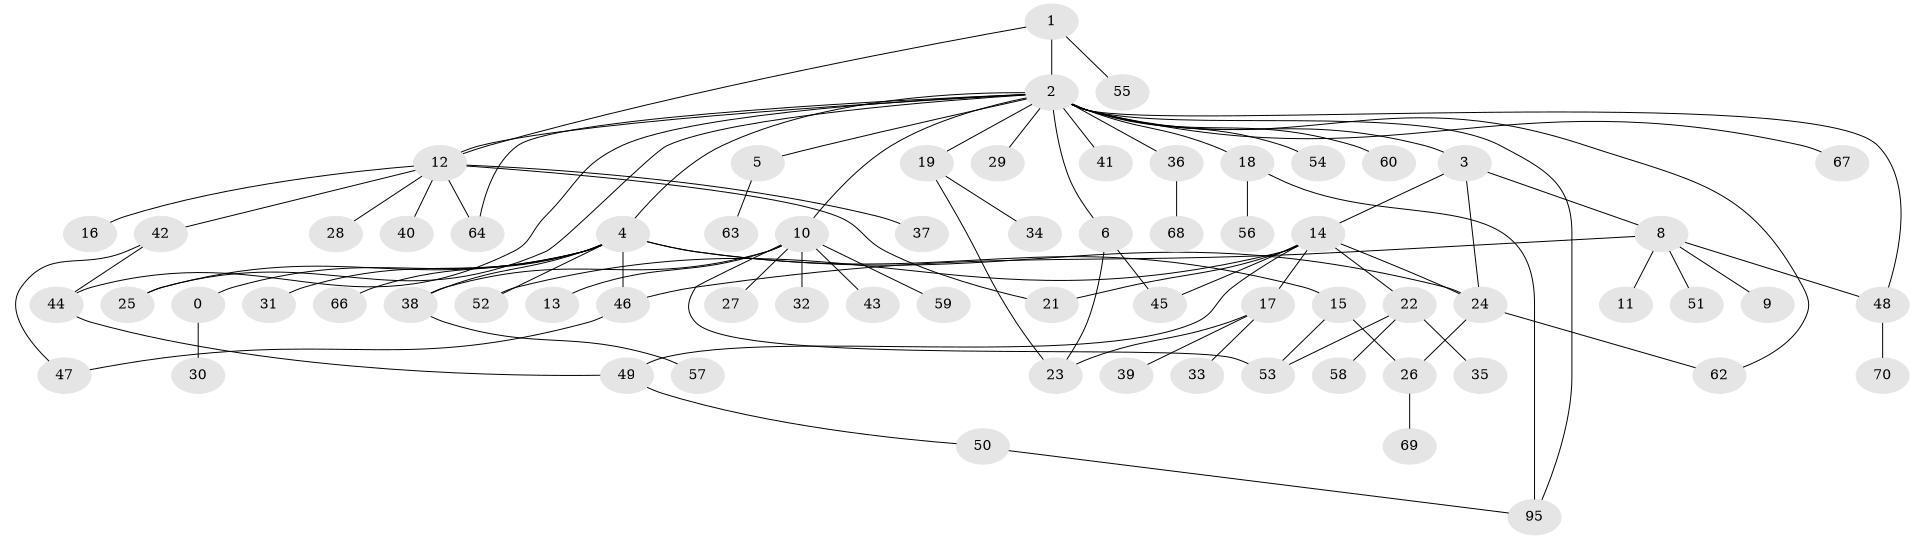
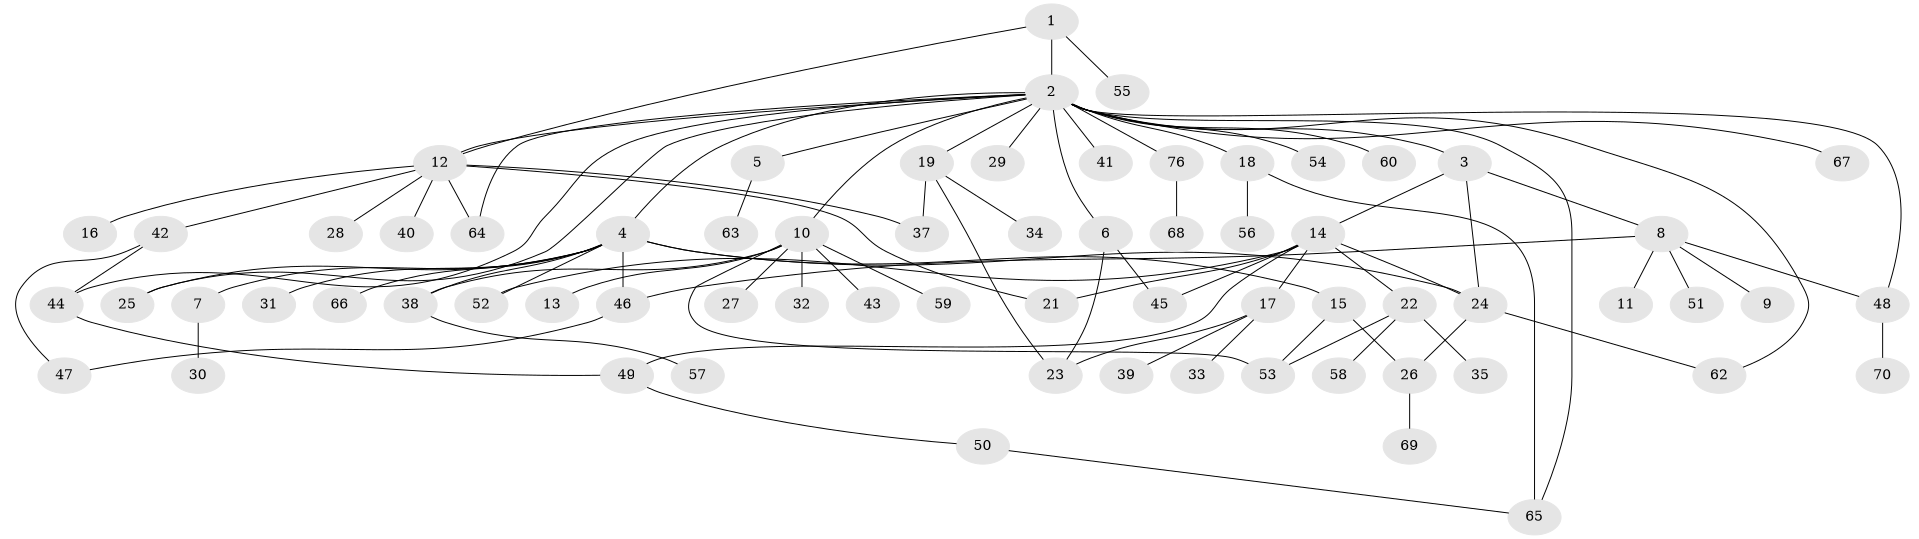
node "36": label "36" -> "76"
edge "19" -- "37": added
node "0": label "0" -> "7"
node "95": label "95" -> "65"
